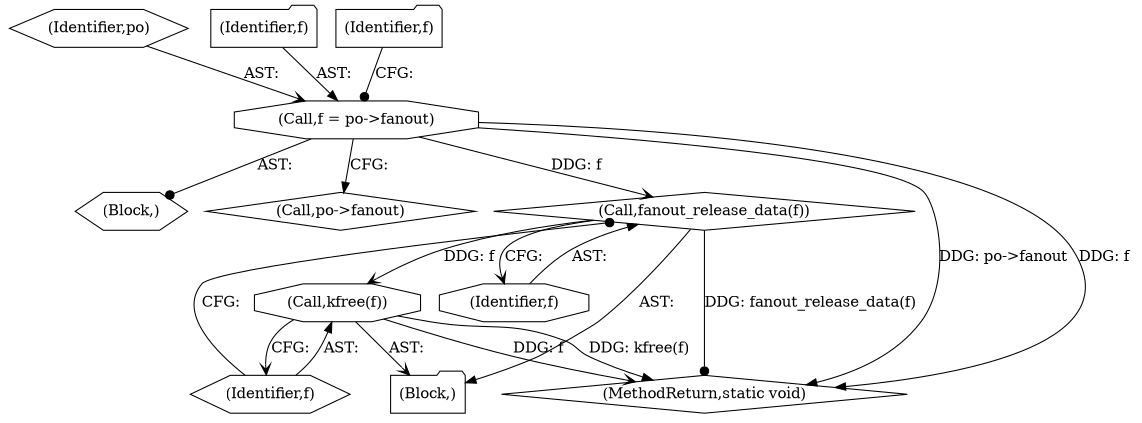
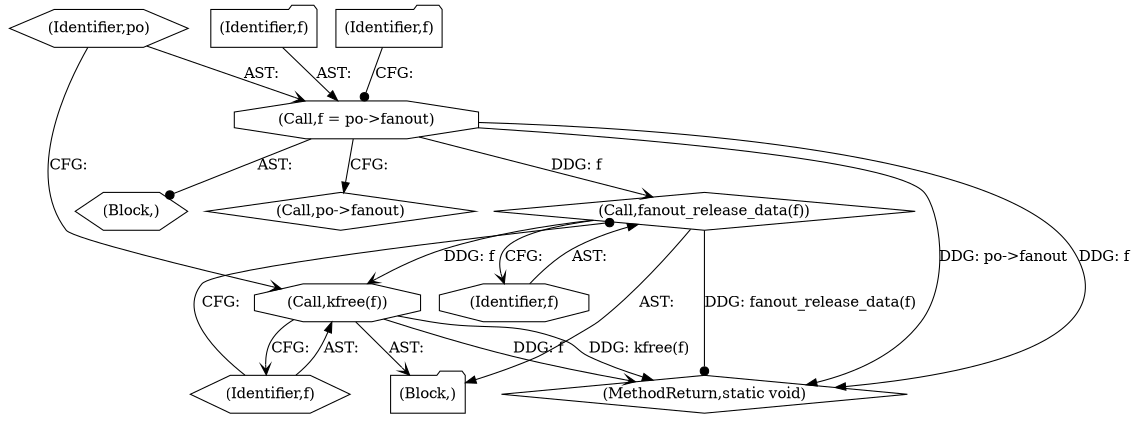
edge "(Identifier,po)" -> "(Call,kfree(f))": added, label "CFG:"
